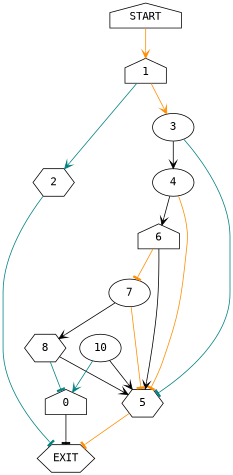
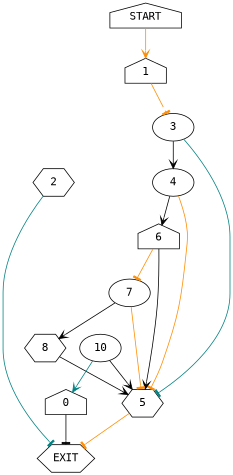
edge "1" -> "3": arrowhead vee -> tee
edge "1" -> "2": removed
edge "8" -> "0": removed
